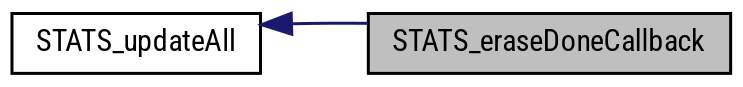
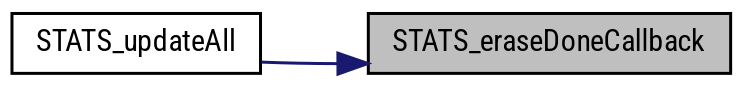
edge "STATS_eraseDoneCallback" -> "STATS_updateAll": reversed
